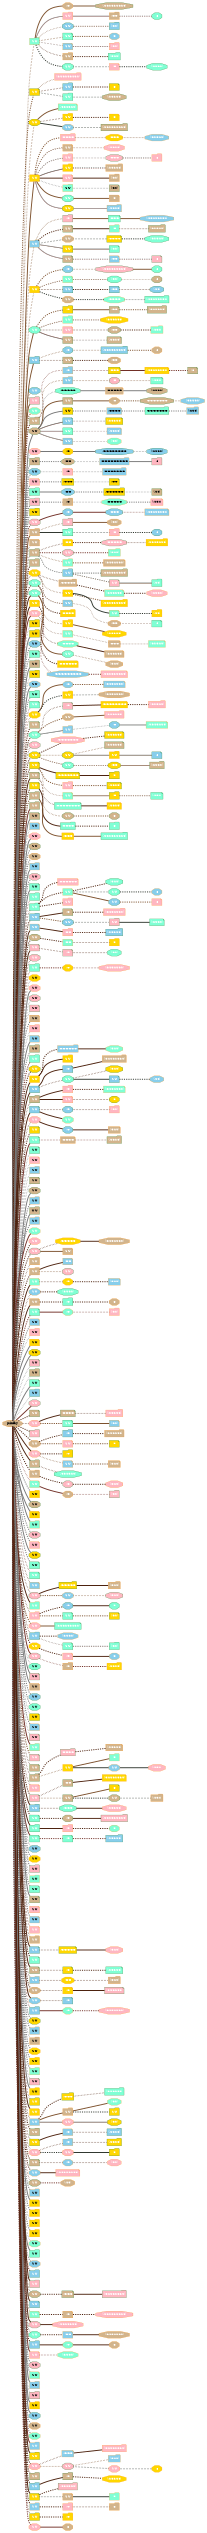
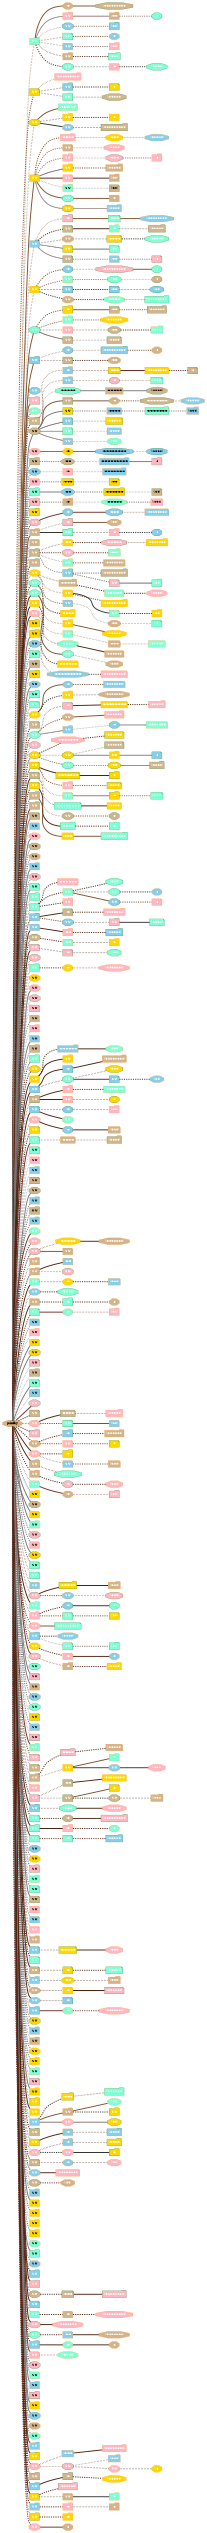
edge "U U" -- "primary": style bold -> dashed
